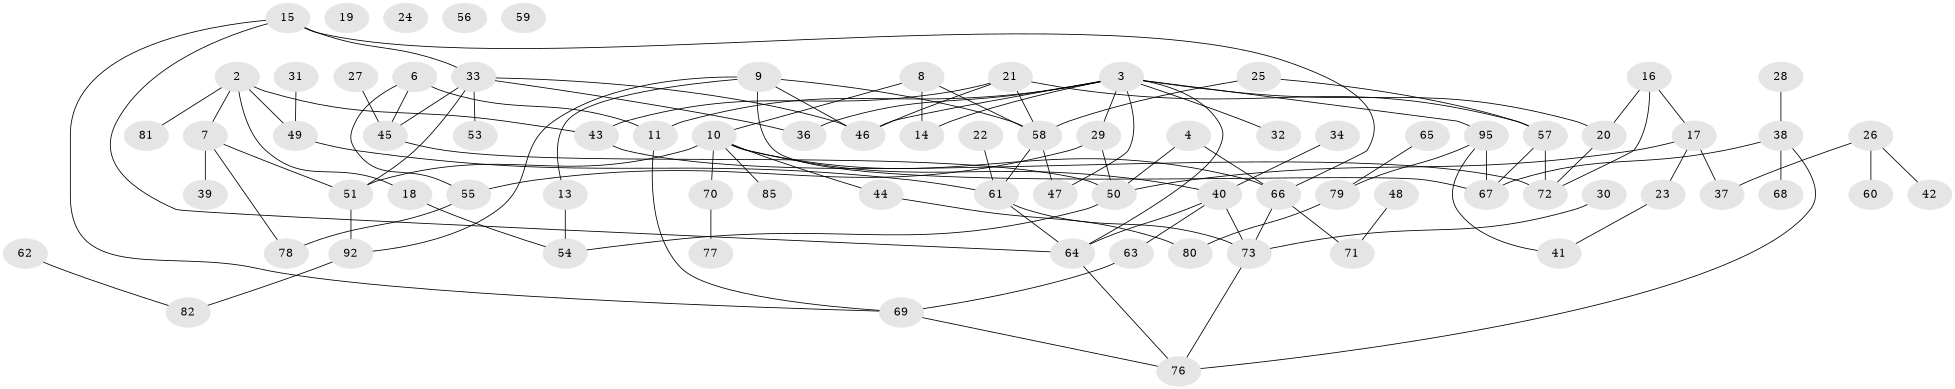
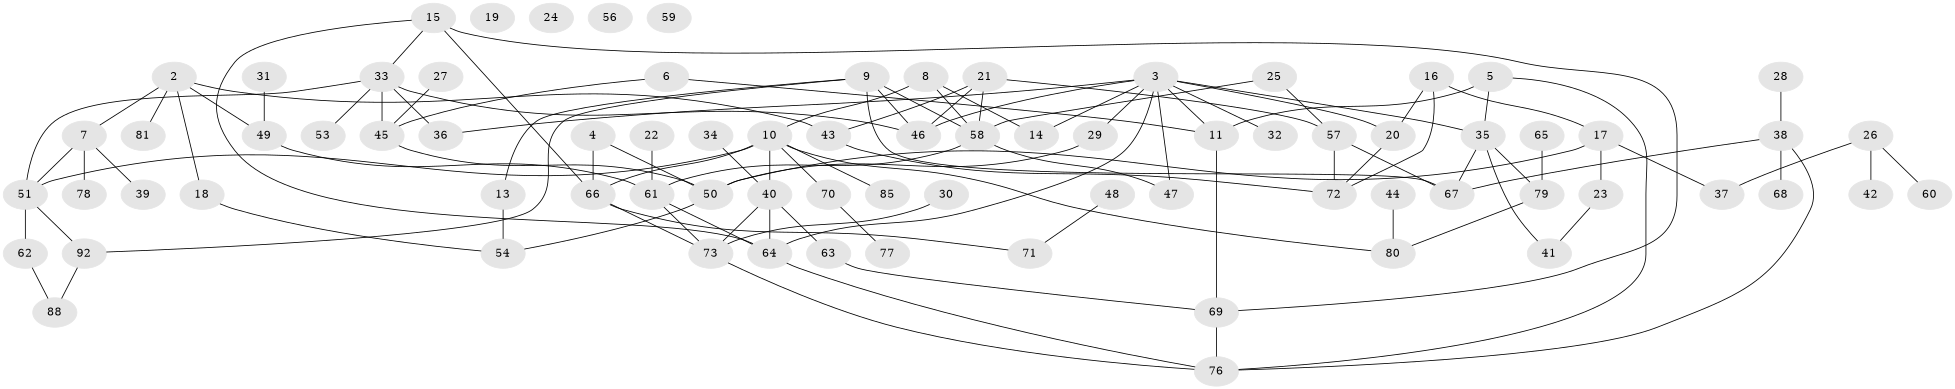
node "5": added
node "95": label "95" -> "35"
edge "10" -- "44": now "10" -- "80"
node "55": removed
edge "51" -- "62": added
node "82": label "82" -> "88"
